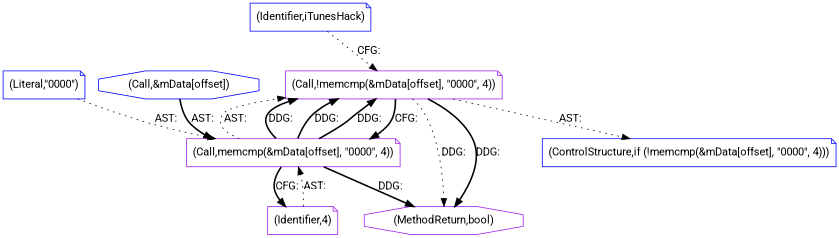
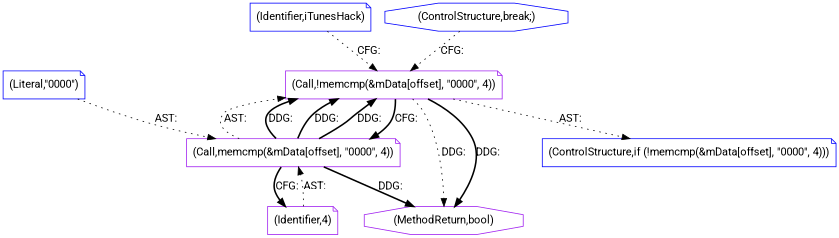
node "(ControlStructure,break;)": added
node "(Call,&mData[offset])": removed
